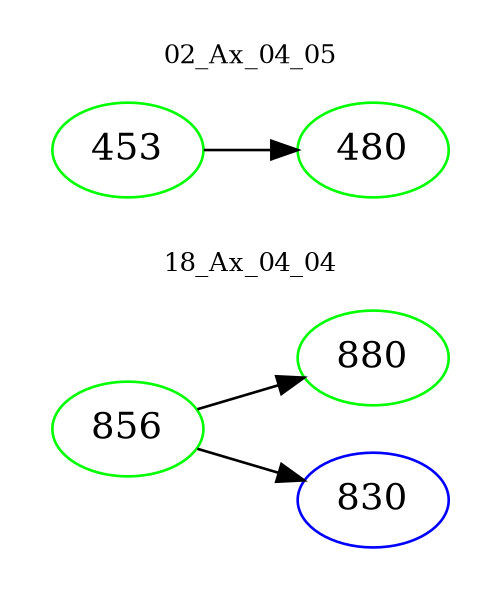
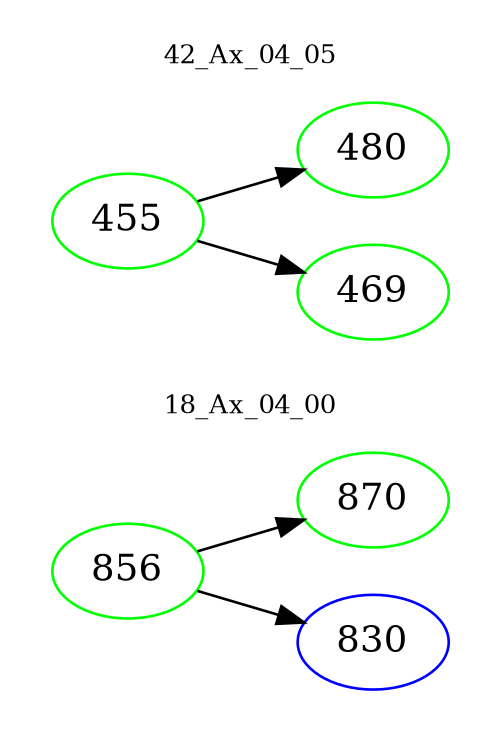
cluster "02_Ax_04_05": label "02_Ax_04_05" -> "42_Ax_04_05"
node "453": label "453" -> "455"
cluster "18_Ax_04_04": label "18_Ax_04_04" -> "18_Ax_04_00"
node "469": added
node "880": label "880" -> "870"
